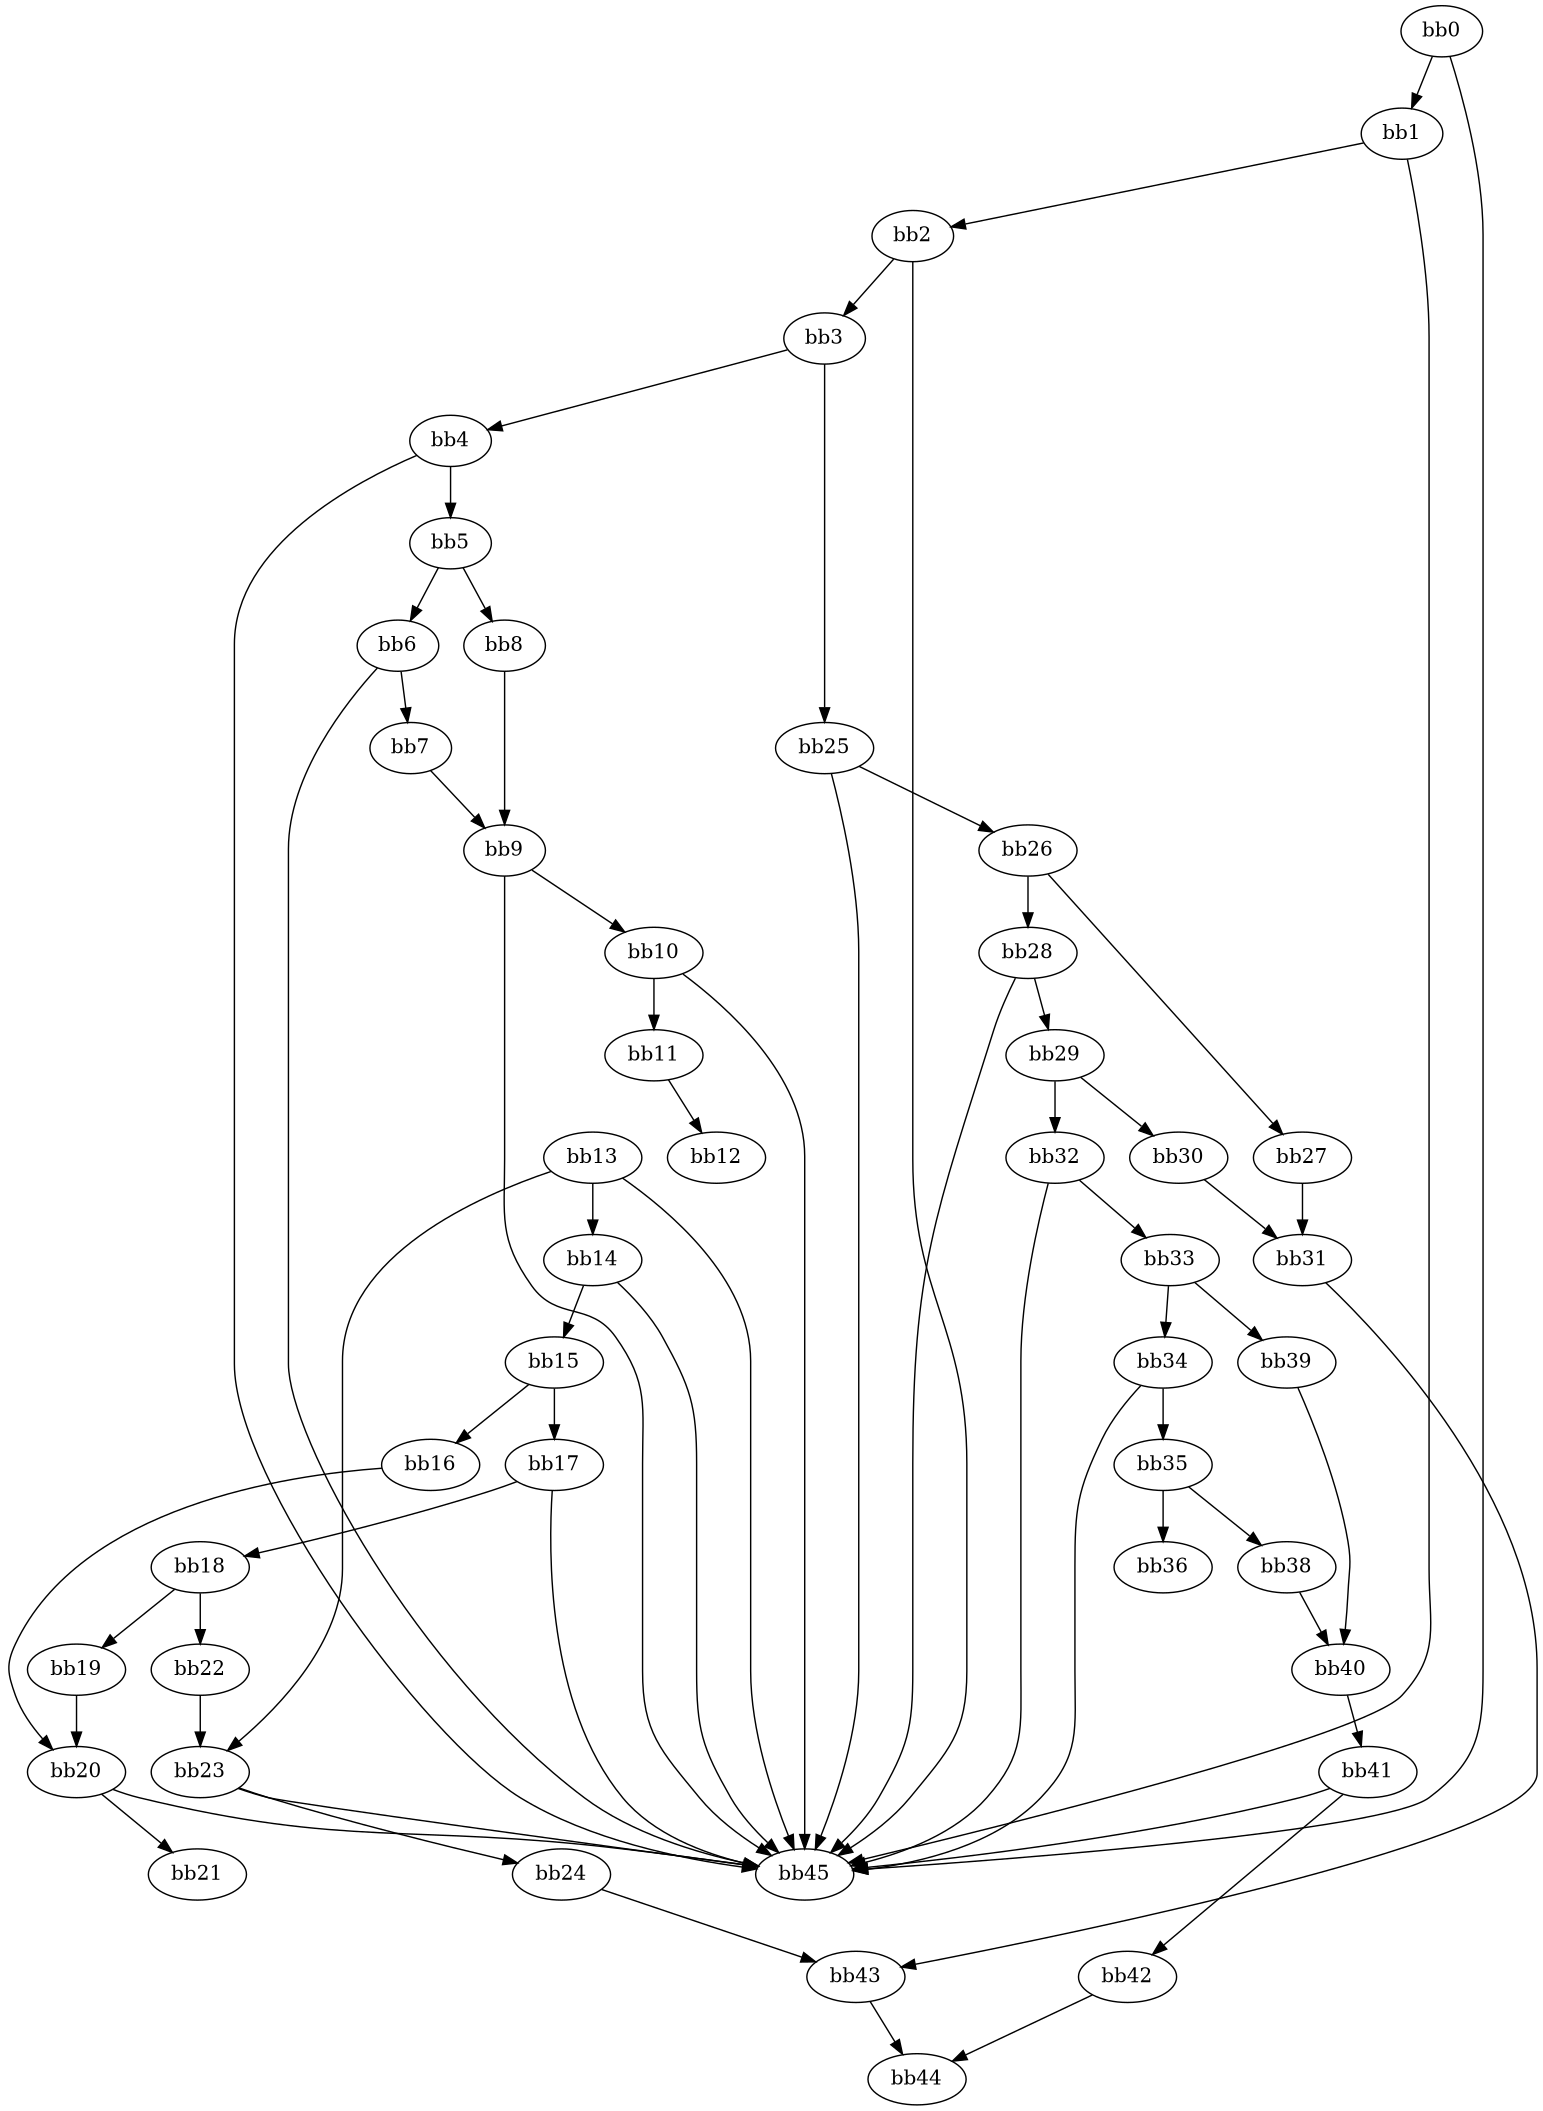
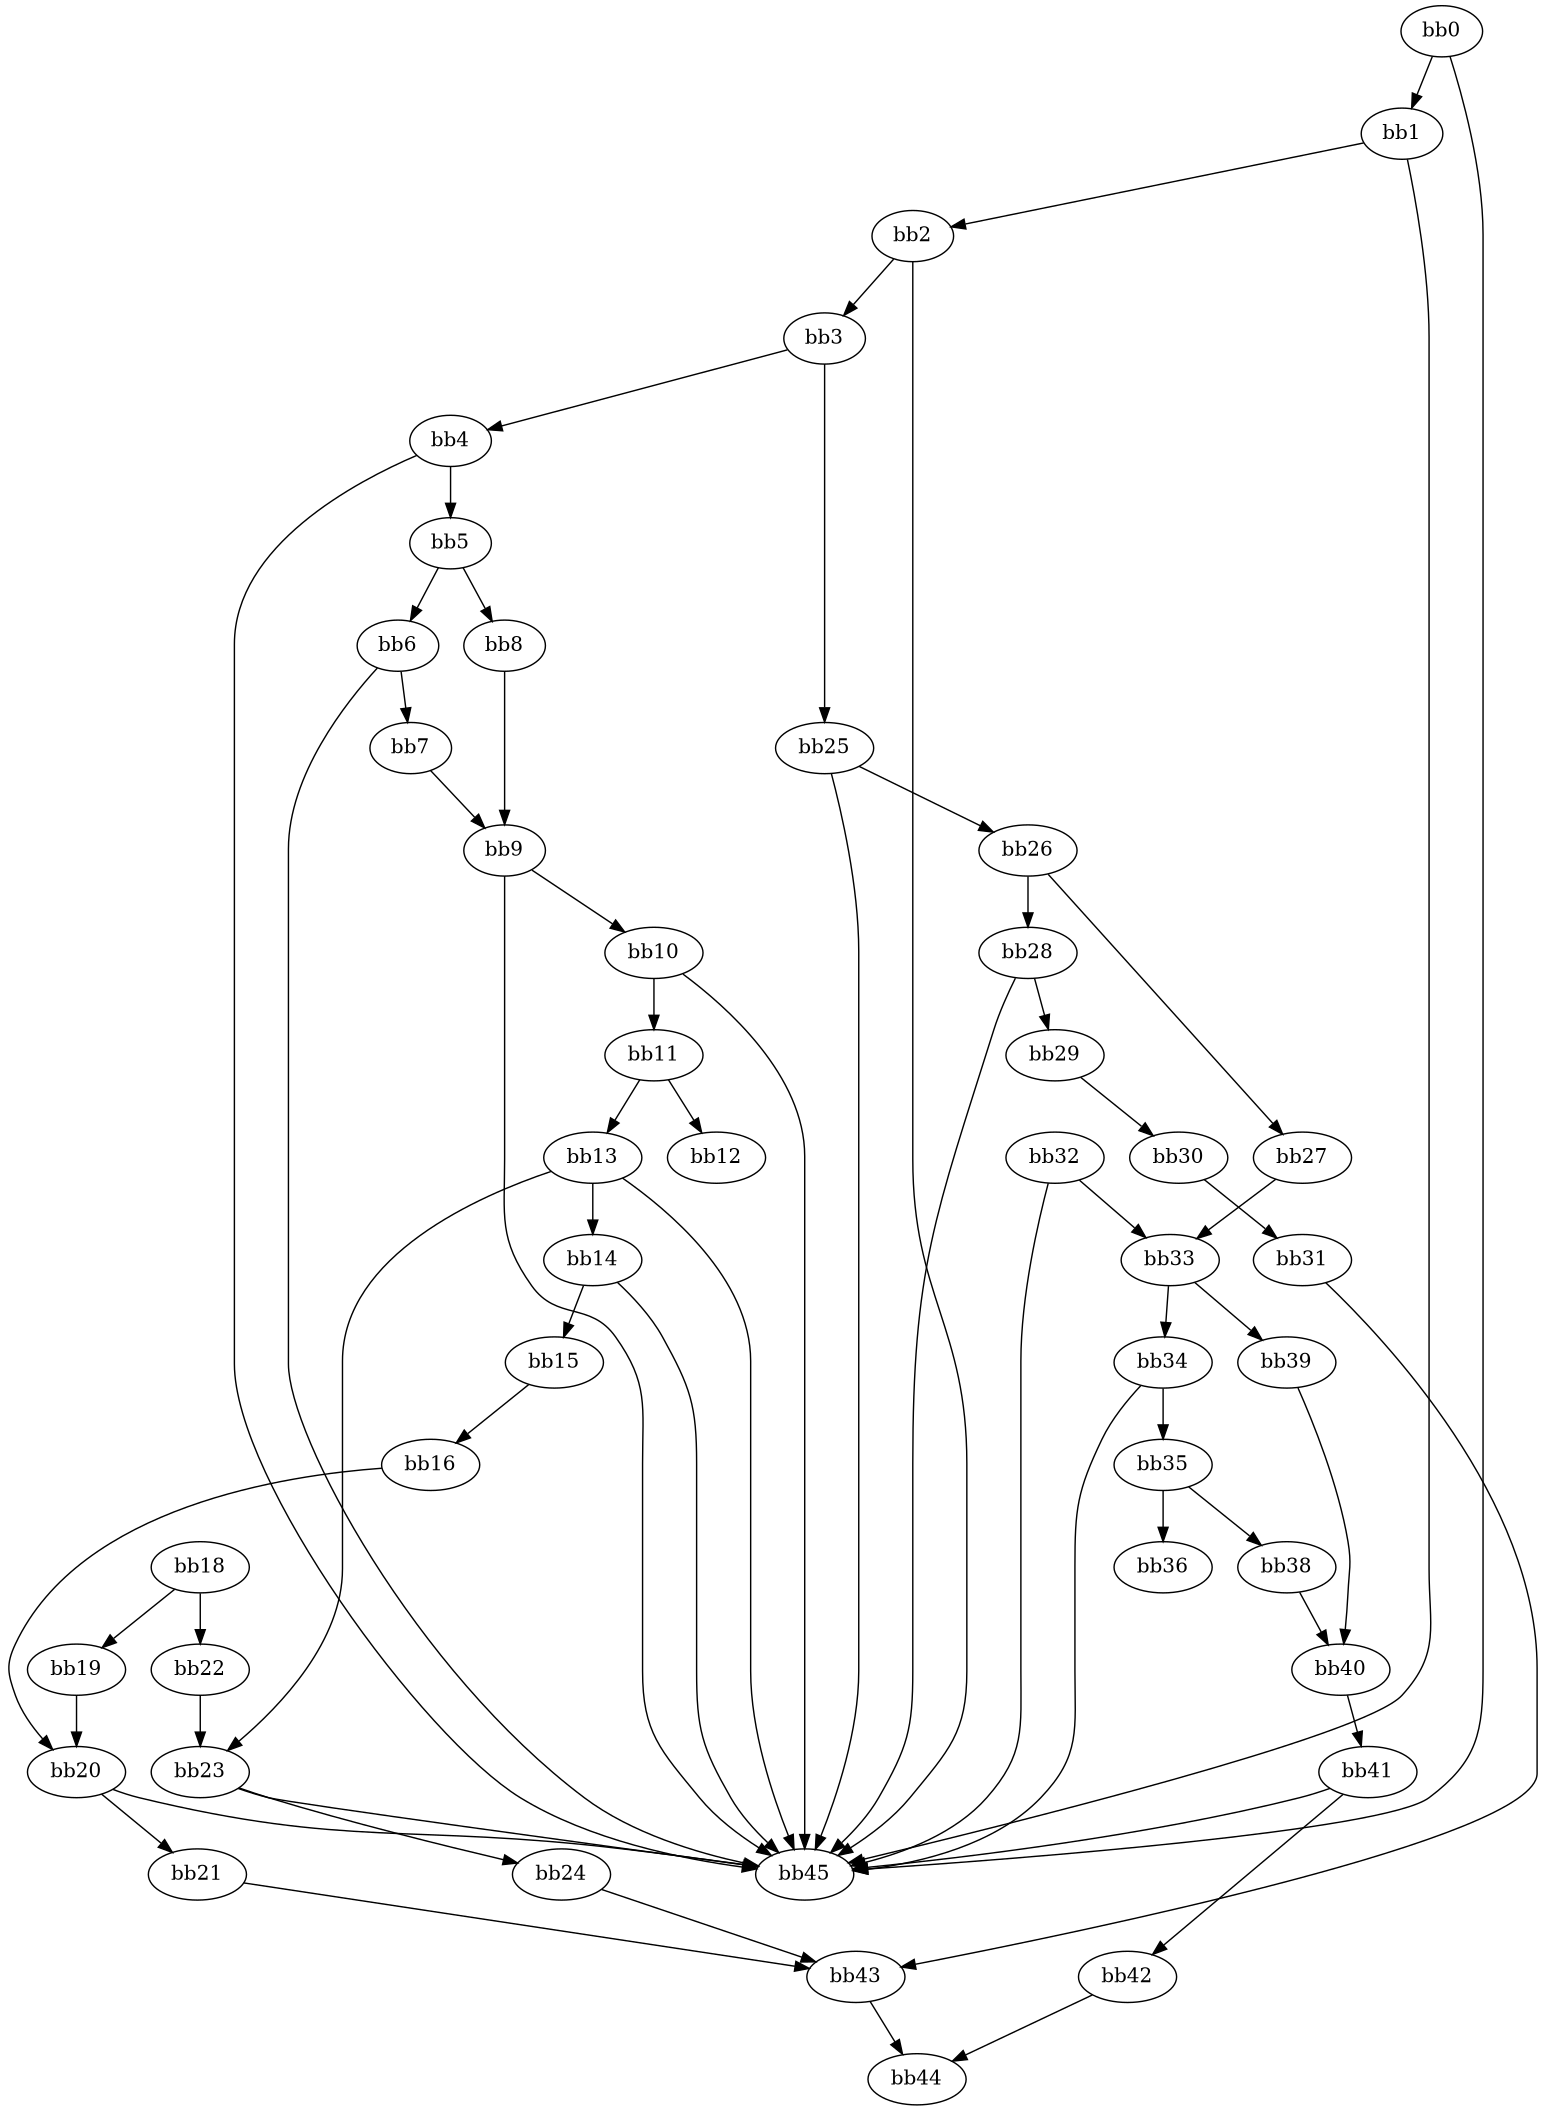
edge "bb11" -> "bb13": added
edge "bb29" -> "bb32": removed
edge "bb27" -> "bb31": now "bb27" -> "bb33"
node "bb17": removed
edge "bb21" -> "bb43": added
